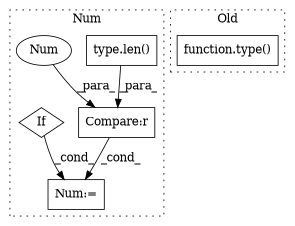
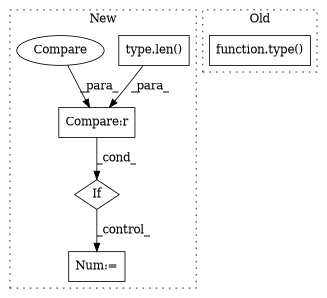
cluster "Num": label "Num" -> "New"
node "Num": label "Num" -> "Compare"
edge "Compare:r" -> "Num:=": now "Compare:r" -> "If"
edge "If" -> "Num:=": label "_cond_" -> "_control_"
